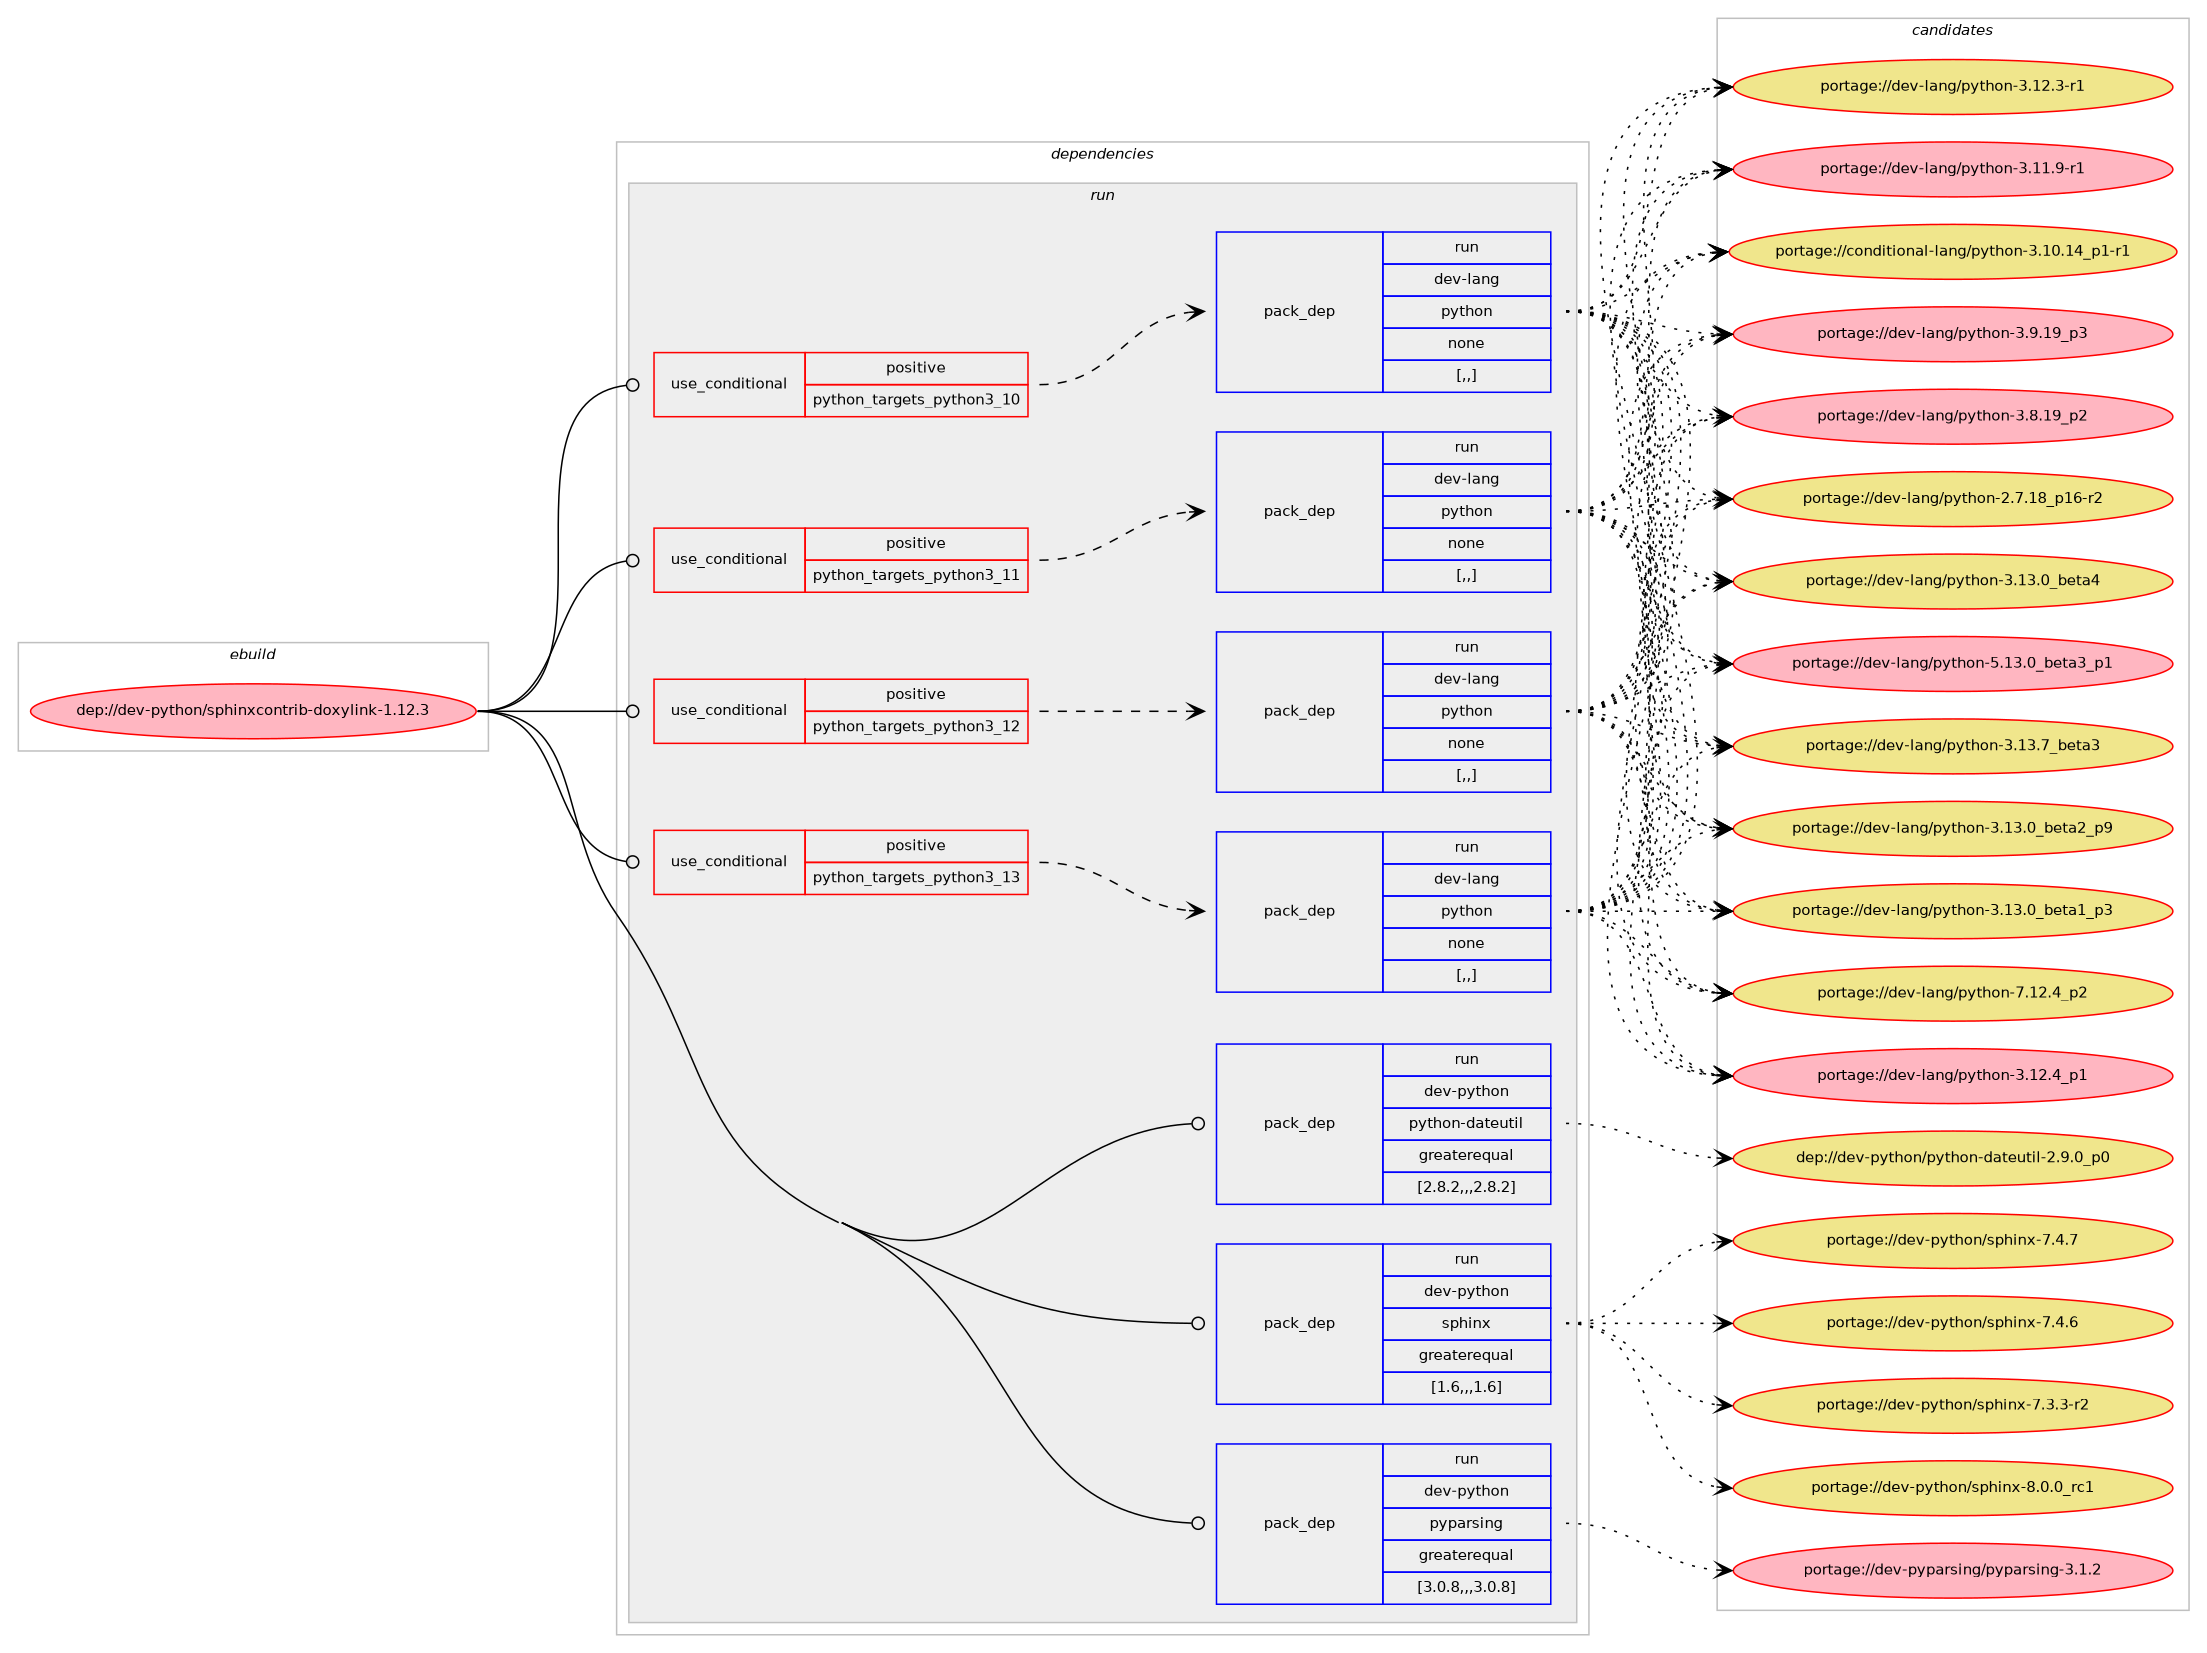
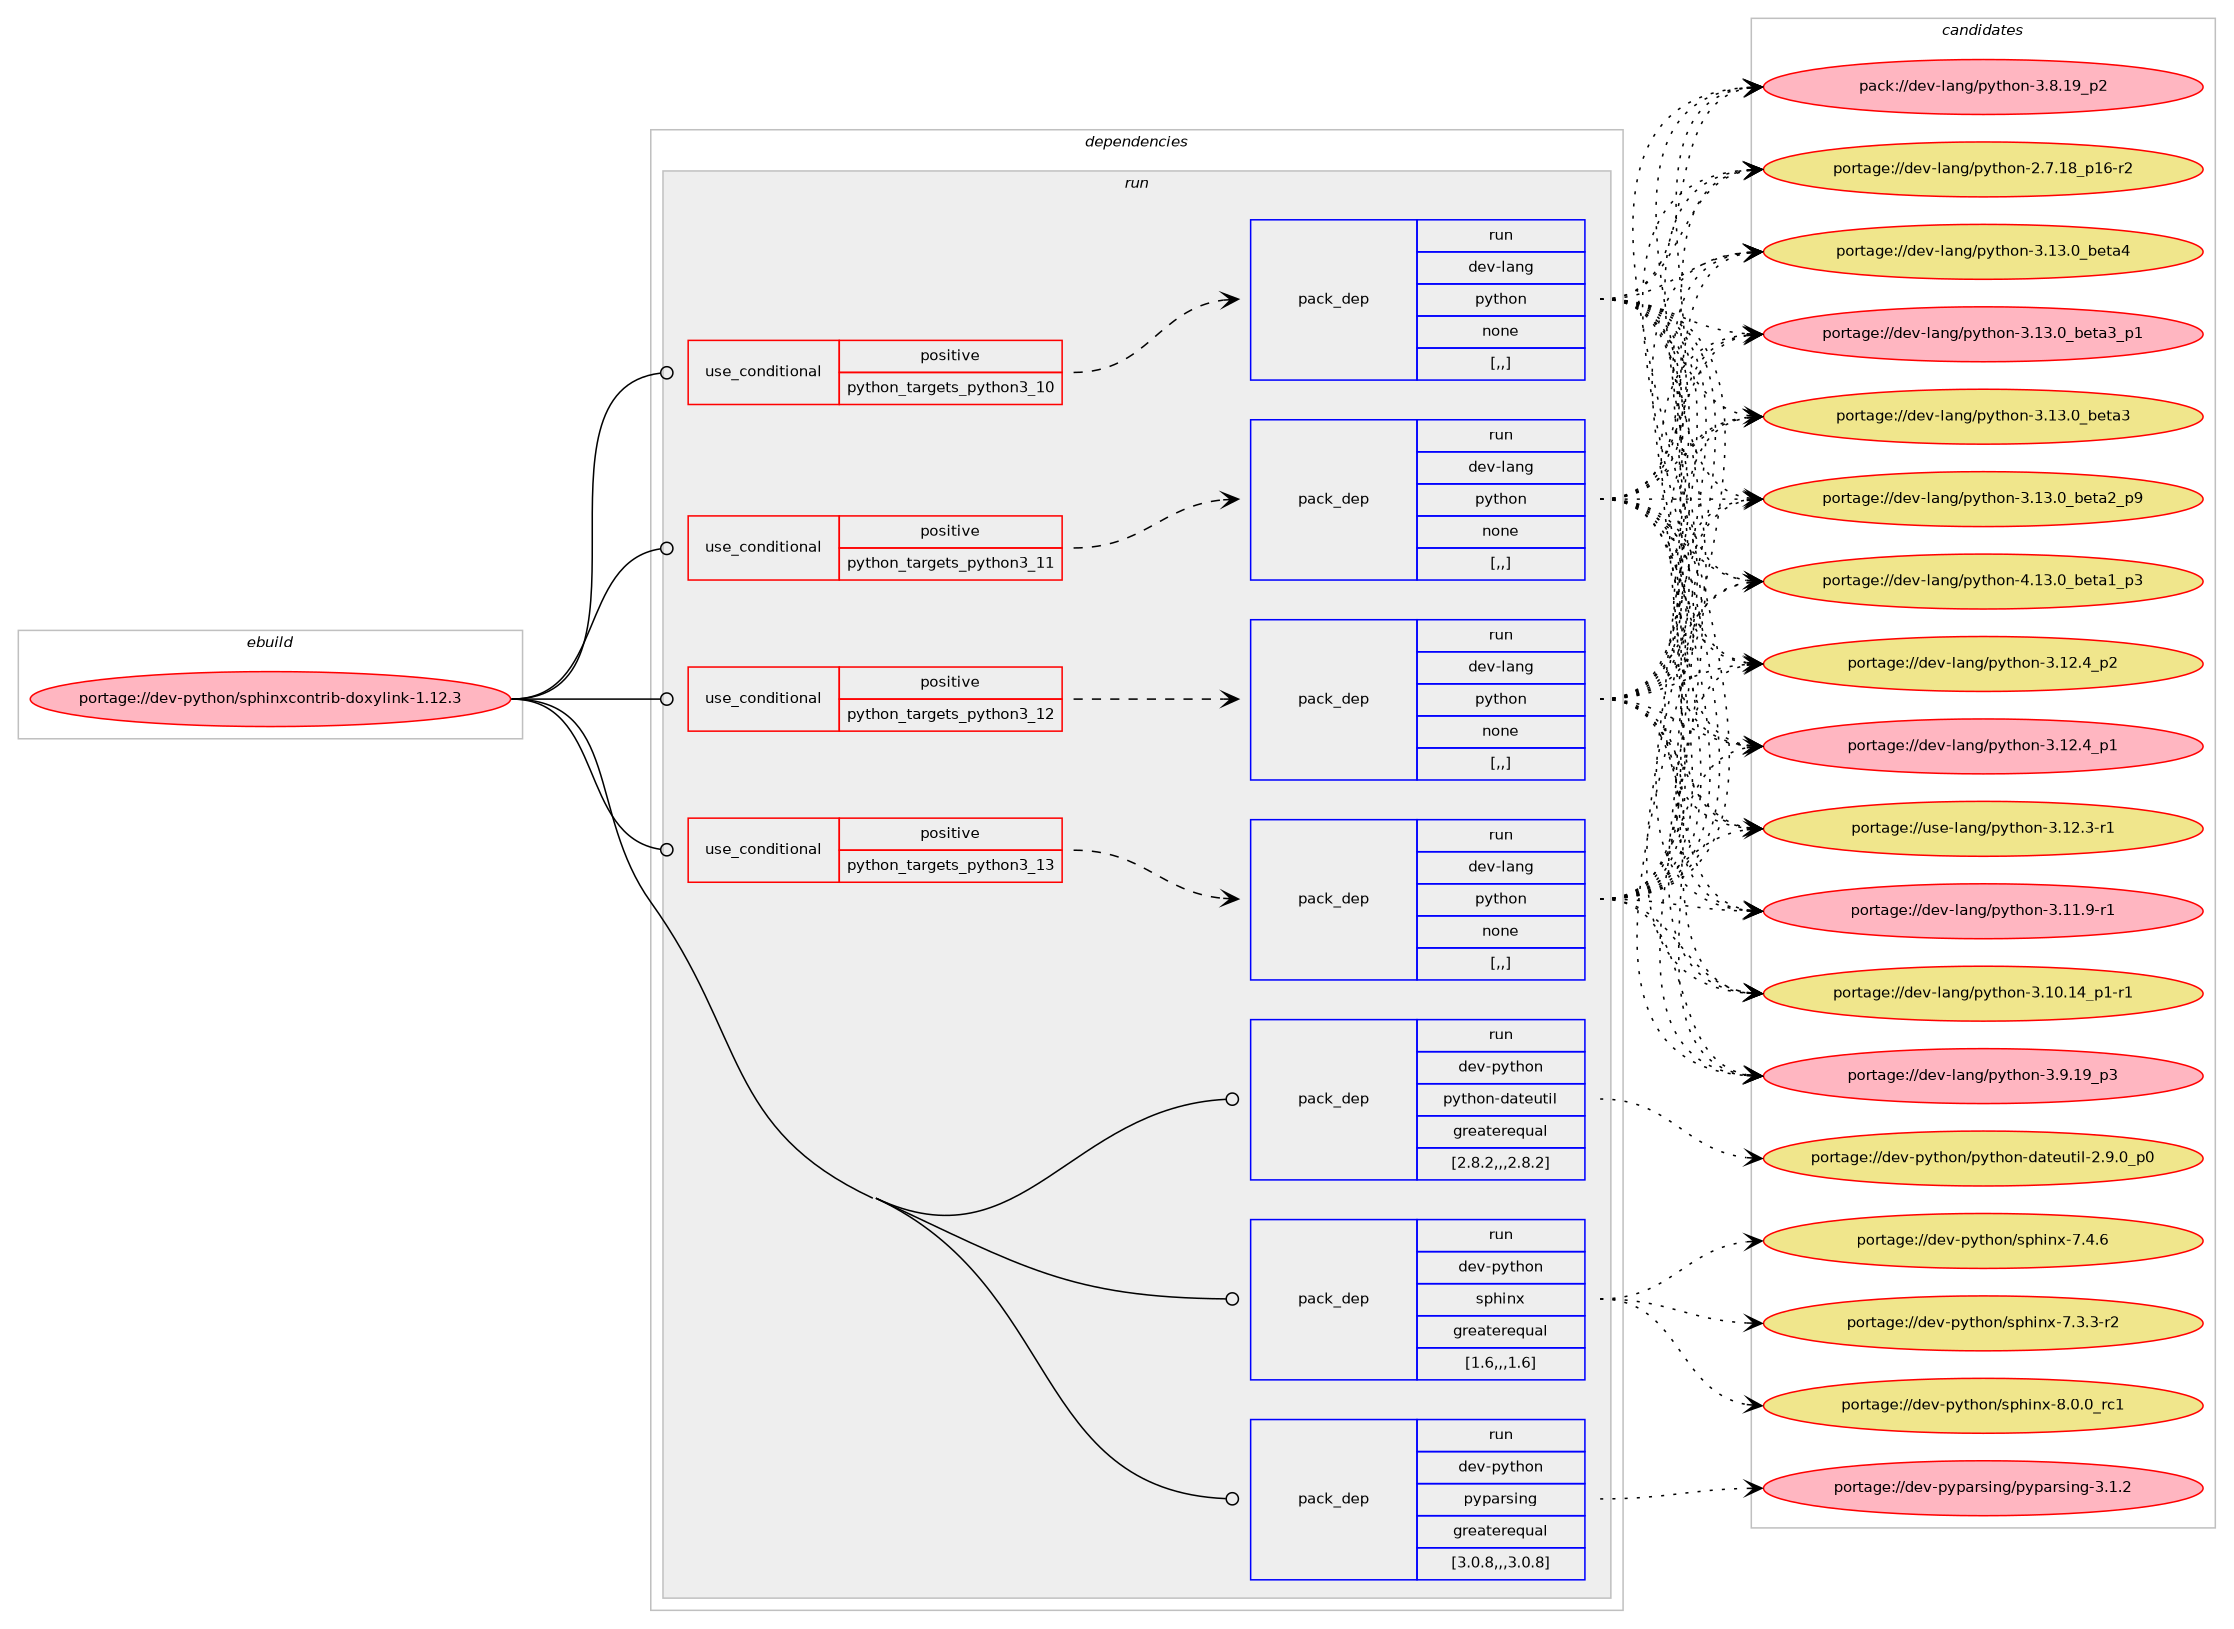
node "portage://dev-lang/python-3.12.3-r1": label "portage://dev-lang/python-3.12.3-r1" -> "portage://use-lang/python-3.12.3-r1"
node "portage://conditional-lang/python-3.10.14_p1-r1": label "portage://conditional-lang/python-3.10.14_p1-r1" -> "portage://dev-lang/python-3.10.14_p1-r1"
node "portage://dev-lang/python-3.8.19_p2": label "portage://dev-lang/python-3.8.19_p2" -> "pack://dev-lang/python-3.8.19_p2"
node "portage://dev-lang/python-5.13.0_beta3_p1": label "portage://dev-lang/python-5.13.0_beta3_p1" -> "portage://dev-lang/python-3.13.0_beta3_p1"
node "dep://dev-python/sphinxcontrib-doxylink-1.12.3": label "dep://dev-python/sphinxcontrib-doxylink-1.12.3" -> "portage://dev-python/sphinxcontrib-doxylink-1.12.3"
node "portage://dev-lang/python-3.13.7_beta3": label "portage://dev-lang/python-3.13.7_beta3" -> "portage://dev-lang/python-3.13.0_beta3"
node "portage://dev-lang/python-3.13.0_beta1_p3": label "portage://dev-lang/python-3.13.0_beta1_p3" -> "portage://dev-lang/python-4.13.0_beta1_p3"
node "portage://dev-lang/python-7.12.4_p2": label "portage://dev-lang/python-7.12.4_p2" -> "portage://dev-lang/python-3.12.4_p2"
node "dep://dev-python/python-dateutil-2.9.0_p0": label "dep://dev-python/python-dateutil-2.9.0_p0" -> "portage://dev-python/python-dateutil-2.9.0_p0"
node "portage://dev-python/sphinx-7.4.7": removed
